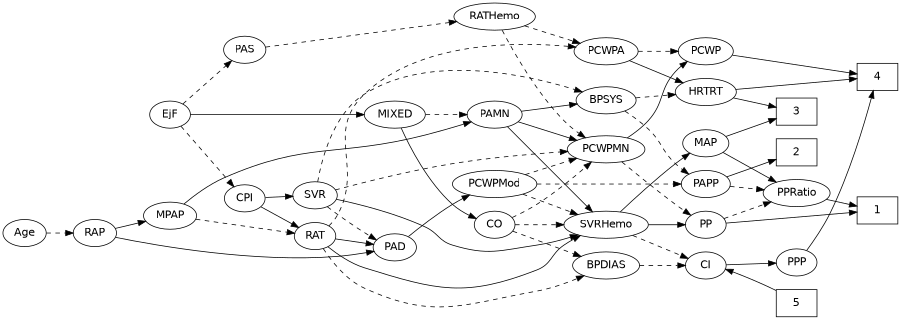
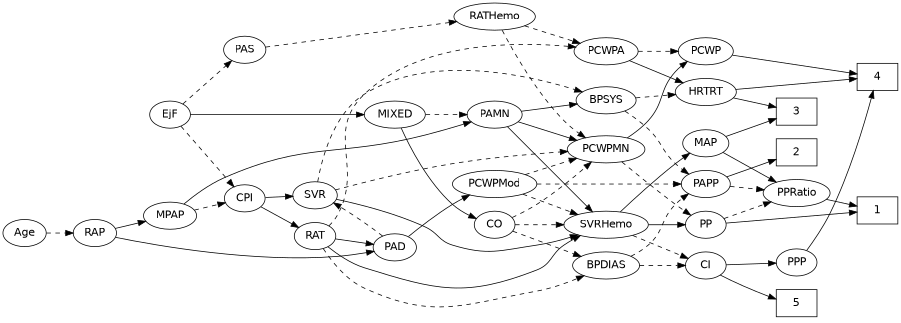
edge "SVR" -> "PAD": reversed
edge "MPAP" -> "RAT": now "MPAP" -> "CPI"
edge "BPDIAS" -> "PAPP": added
edge "5" -> "CI": reversed
